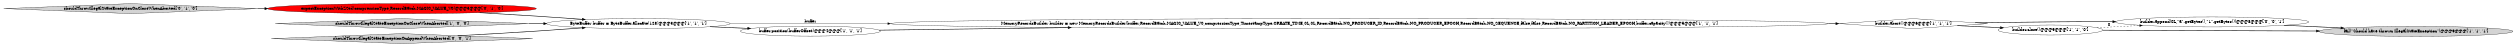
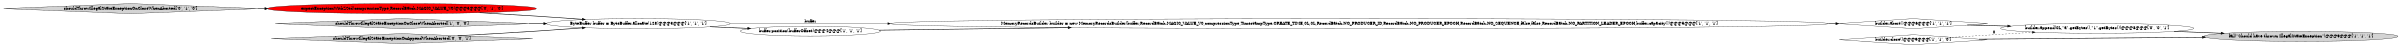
edge "builder.abort()@@@6@@@['1', '1', '1']" -> "builder.close()@@@9@@@['1', '1', '0']": removed
node "builder.close()@@@9@@@['1', '1', '0']": shape ellipse -> diamond
